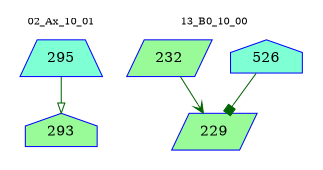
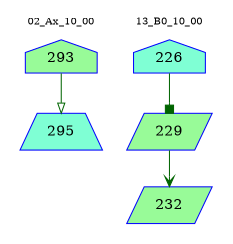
cluster "02_Ax_10_01": label "02_Ax_10_01" -> "02_Ax_10_00"
node "526": label "526" -> "226"
edge "295" -> "293": reversed
edge "232" -> "229": reversed
